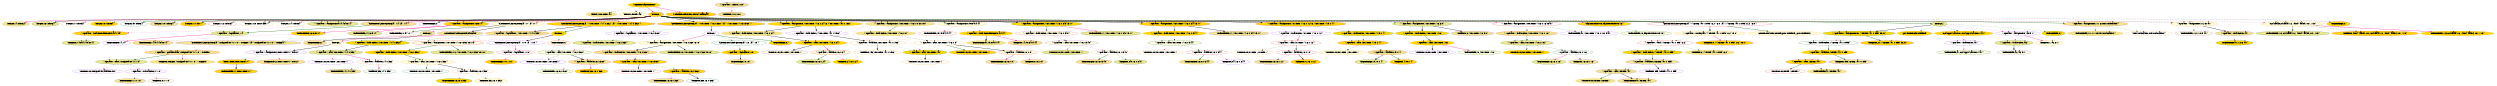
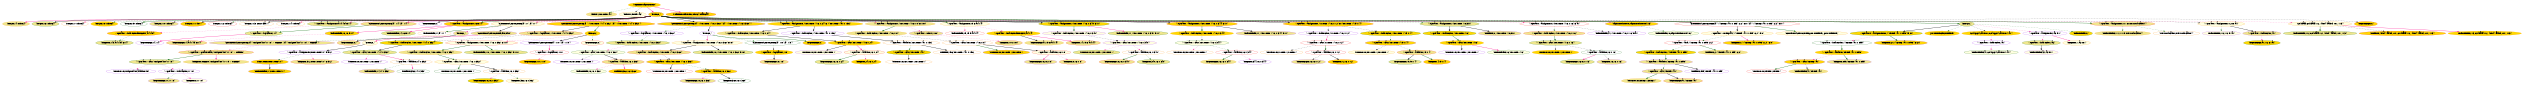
edge "(<operator>.assignment,*(_DWORD *)(v6 + 8) = -100)" -> "(<operator>.cast,(_DWORD *)a1)": now "(<operator>.assignment,*(_DWORD *)(v6 + 8) = -100)" -> "(<operator>.minus,-100)"
edge "(<operator>.and,*((_BYTE *)a1 + 895) & 2)" -> "(LITERAL,2,*((_BYTE *)a1 + 895) & 2)": style dashed -> bold
node "(<operator>.indirection,*(_QWORD *)(v6 + 352))": fillcolor gold -> khaki
